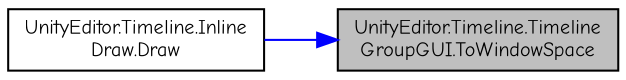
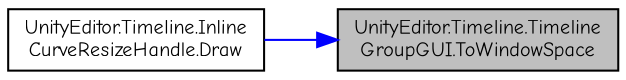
node "UnityEditor.Timeline.Inline Draw.Draw": label "UnityEditor.Timeline.Inline Draw.Draw" -> "UnityEditor.Timeline.Inline CurveResizeHandle.Draw"
